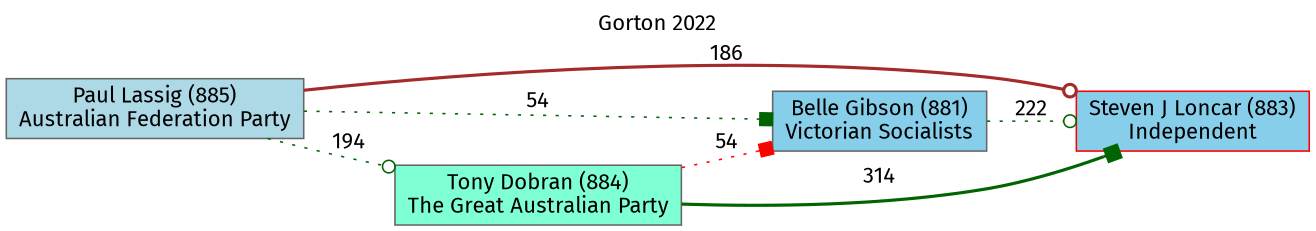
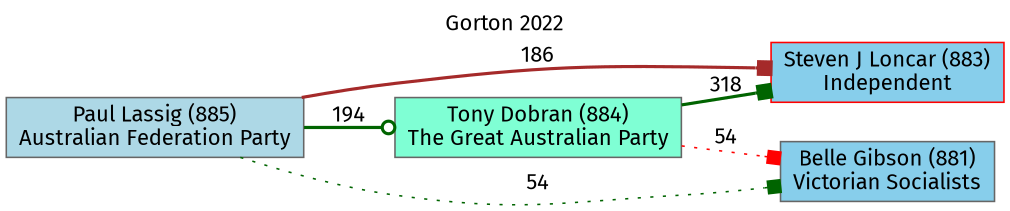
edge "Paul Lassig (885) Australian Federation Party" -> "Steven J Loncar (883) Independent": arrowhead odot -> box
edge "Belle Gibson (881) Victorian Socialists" -> "Steven J Loncar (883) Independent": removed, label "222"
edge "Paul Lassig (885) Australian Federation Party" -> "Tony Dobran (884) The Great Australian Party": style dotted -> bold
edge "Tony Dobran (884) The Great Australian Party" -> "Steven J Loncar (883) Independent": label "314" -> "318"
